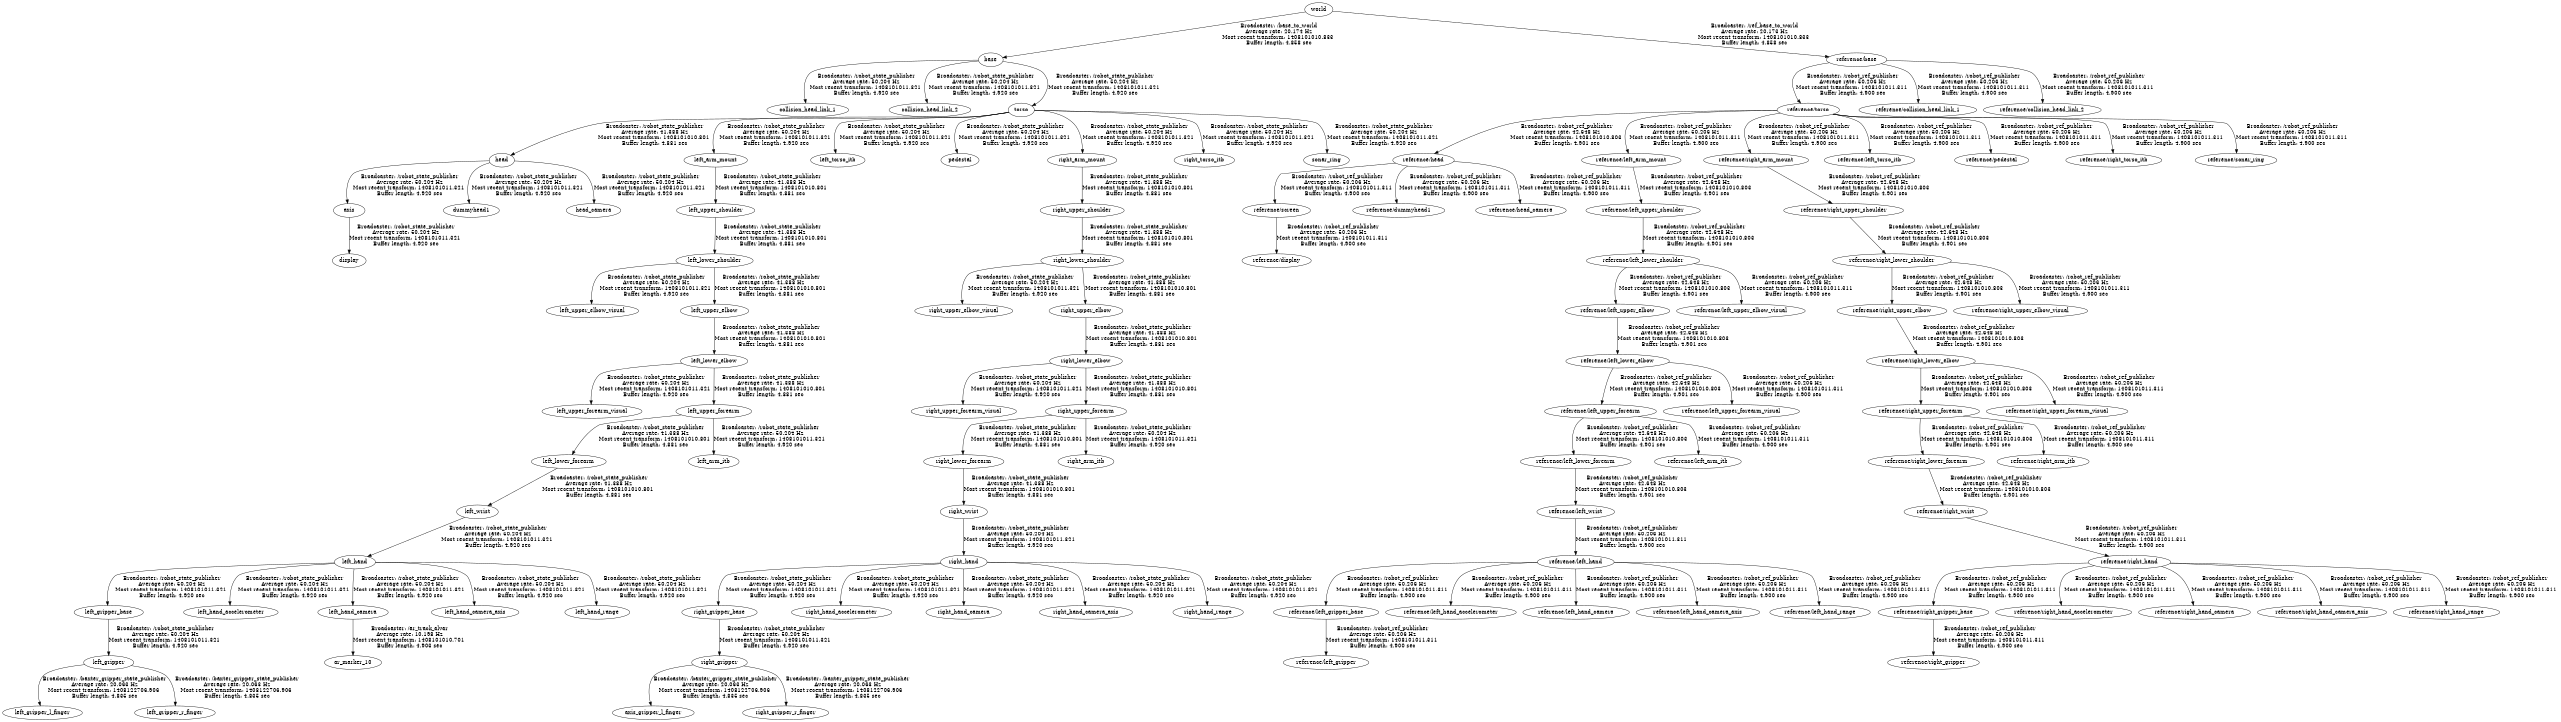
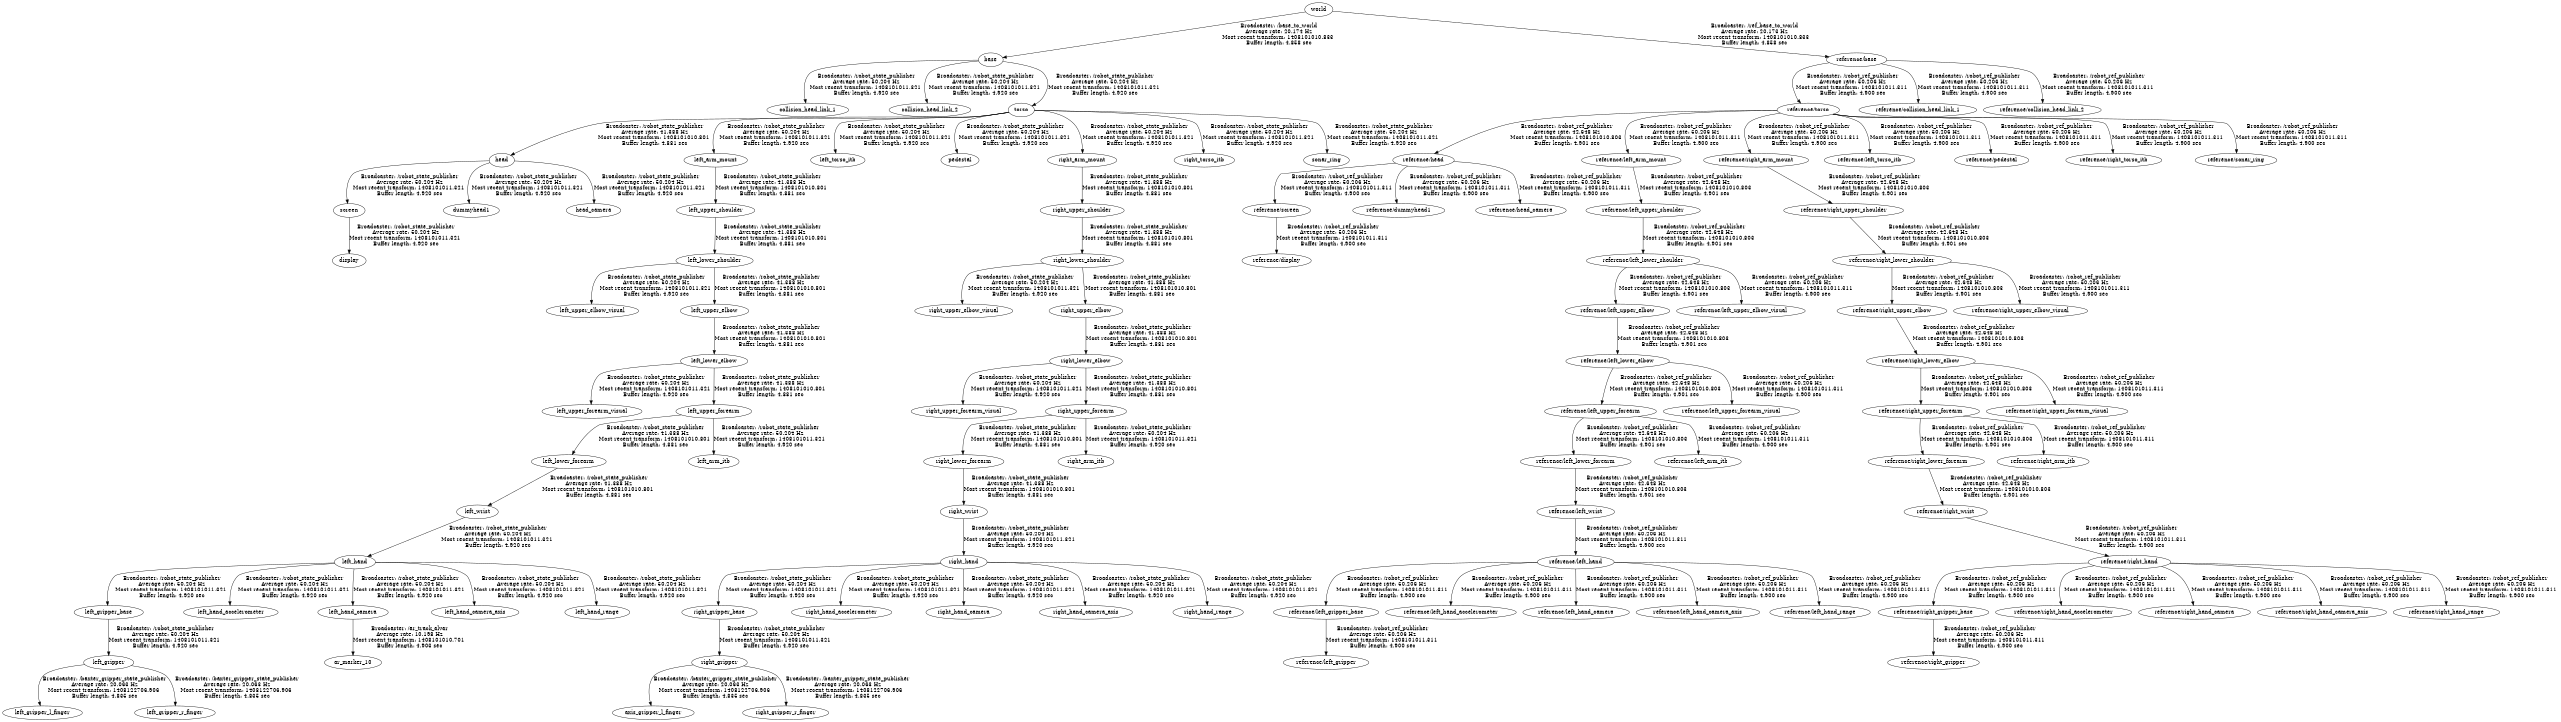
node "axis": label "axis" -> "screen"
